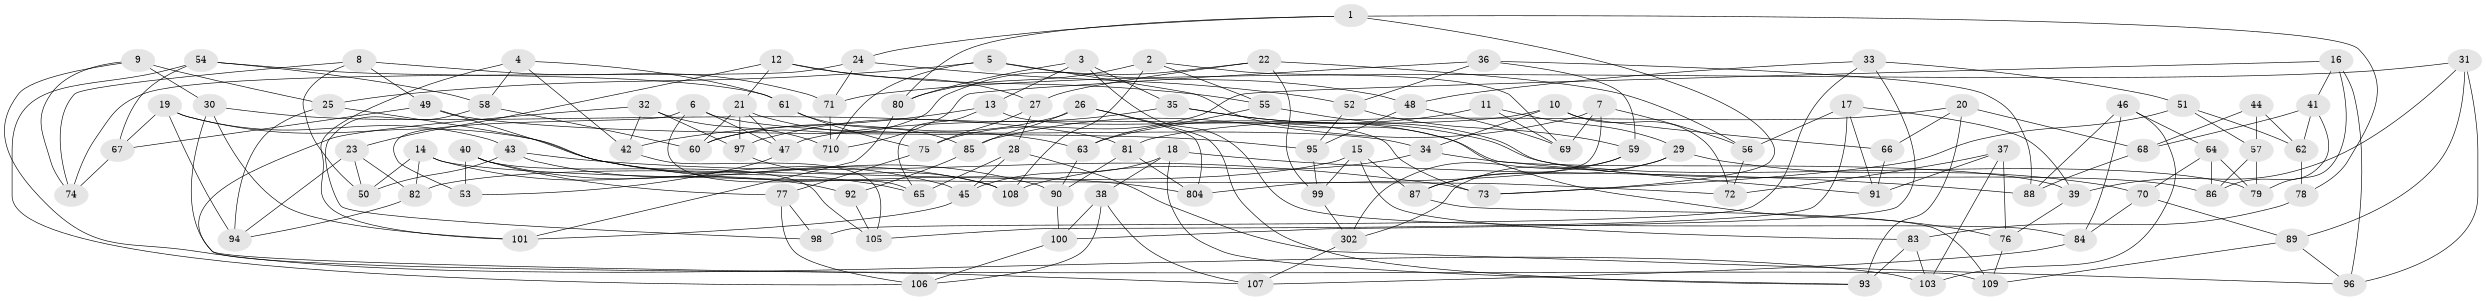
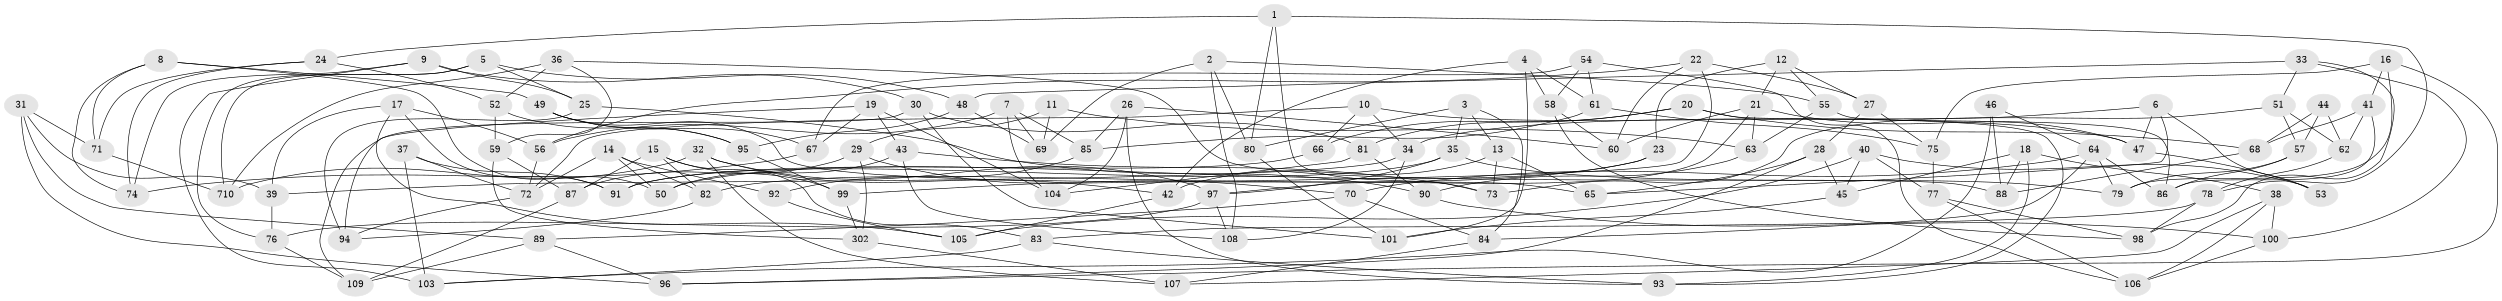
edge "46" -- "84": now "64" -- "84"
edge "23" -- "94": now "72" -- "94"
node "804": label "804" -> "104"
edge "37" -- "76": now "97" -- "76"
edge "78" -- "98": added
